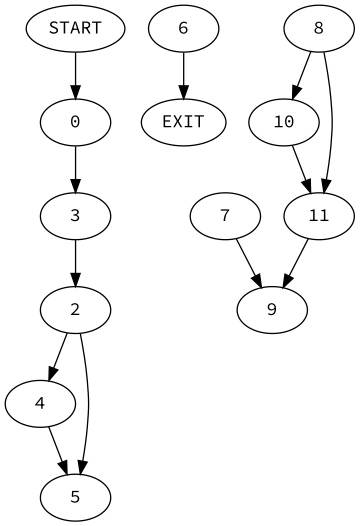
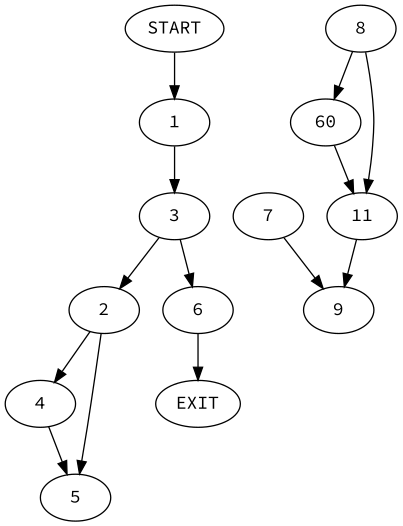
node "0": label "0" -> "1"
node "10": label "10" -> "60"
edge "3" -> "6": added
